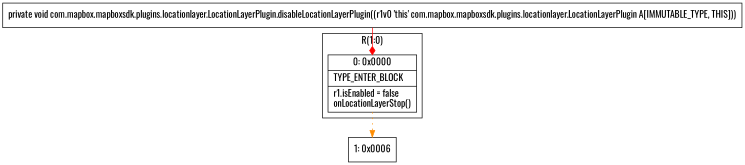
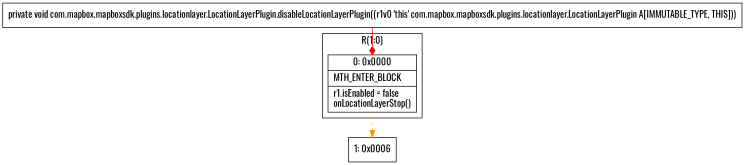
node "0: 0x0000": text "TYPE_ENTER_BLOCK" -> "MTH_ENTER_BLOCK"
